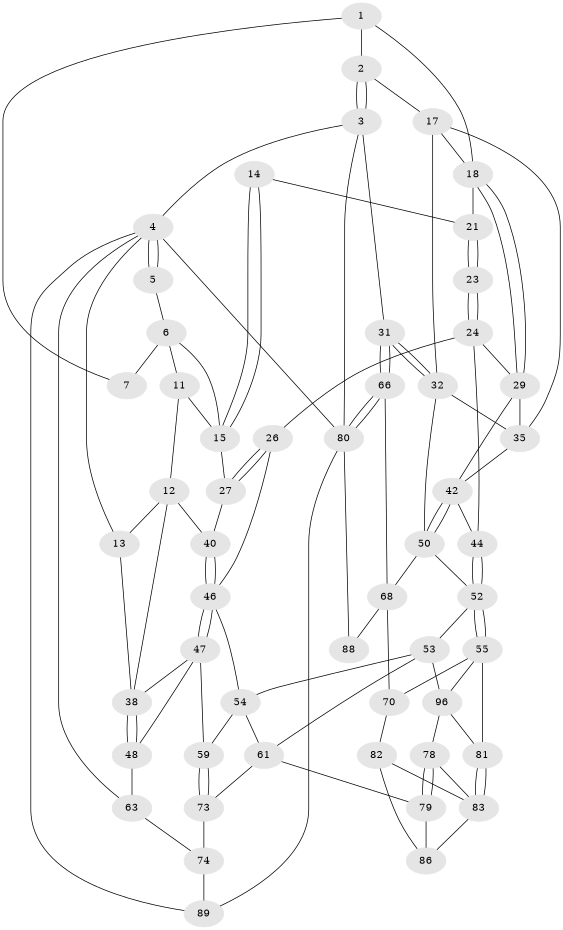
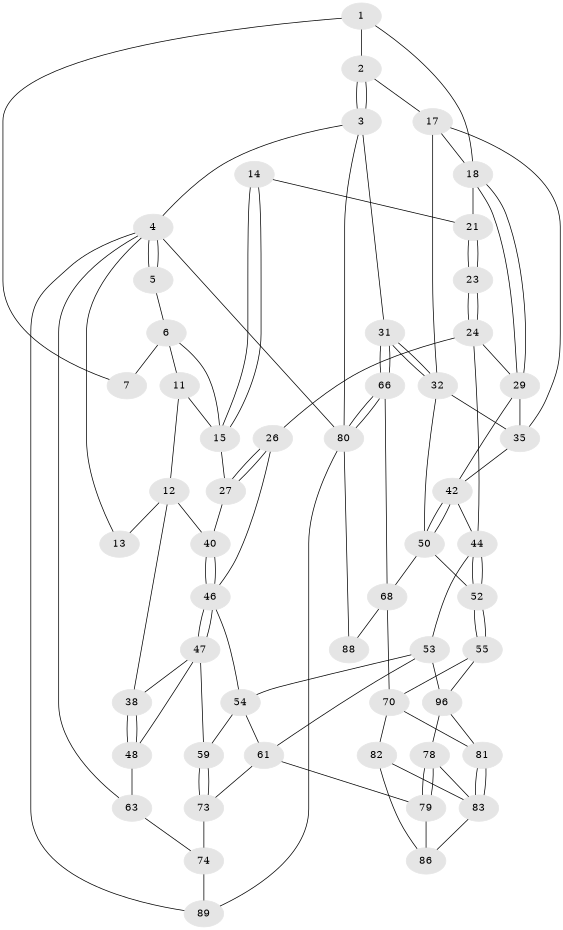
edge "13" -- "38": removed
edge "52" -- "53": now "44" -- "53"
edge "55" -- "81": now "70" -- "81"
